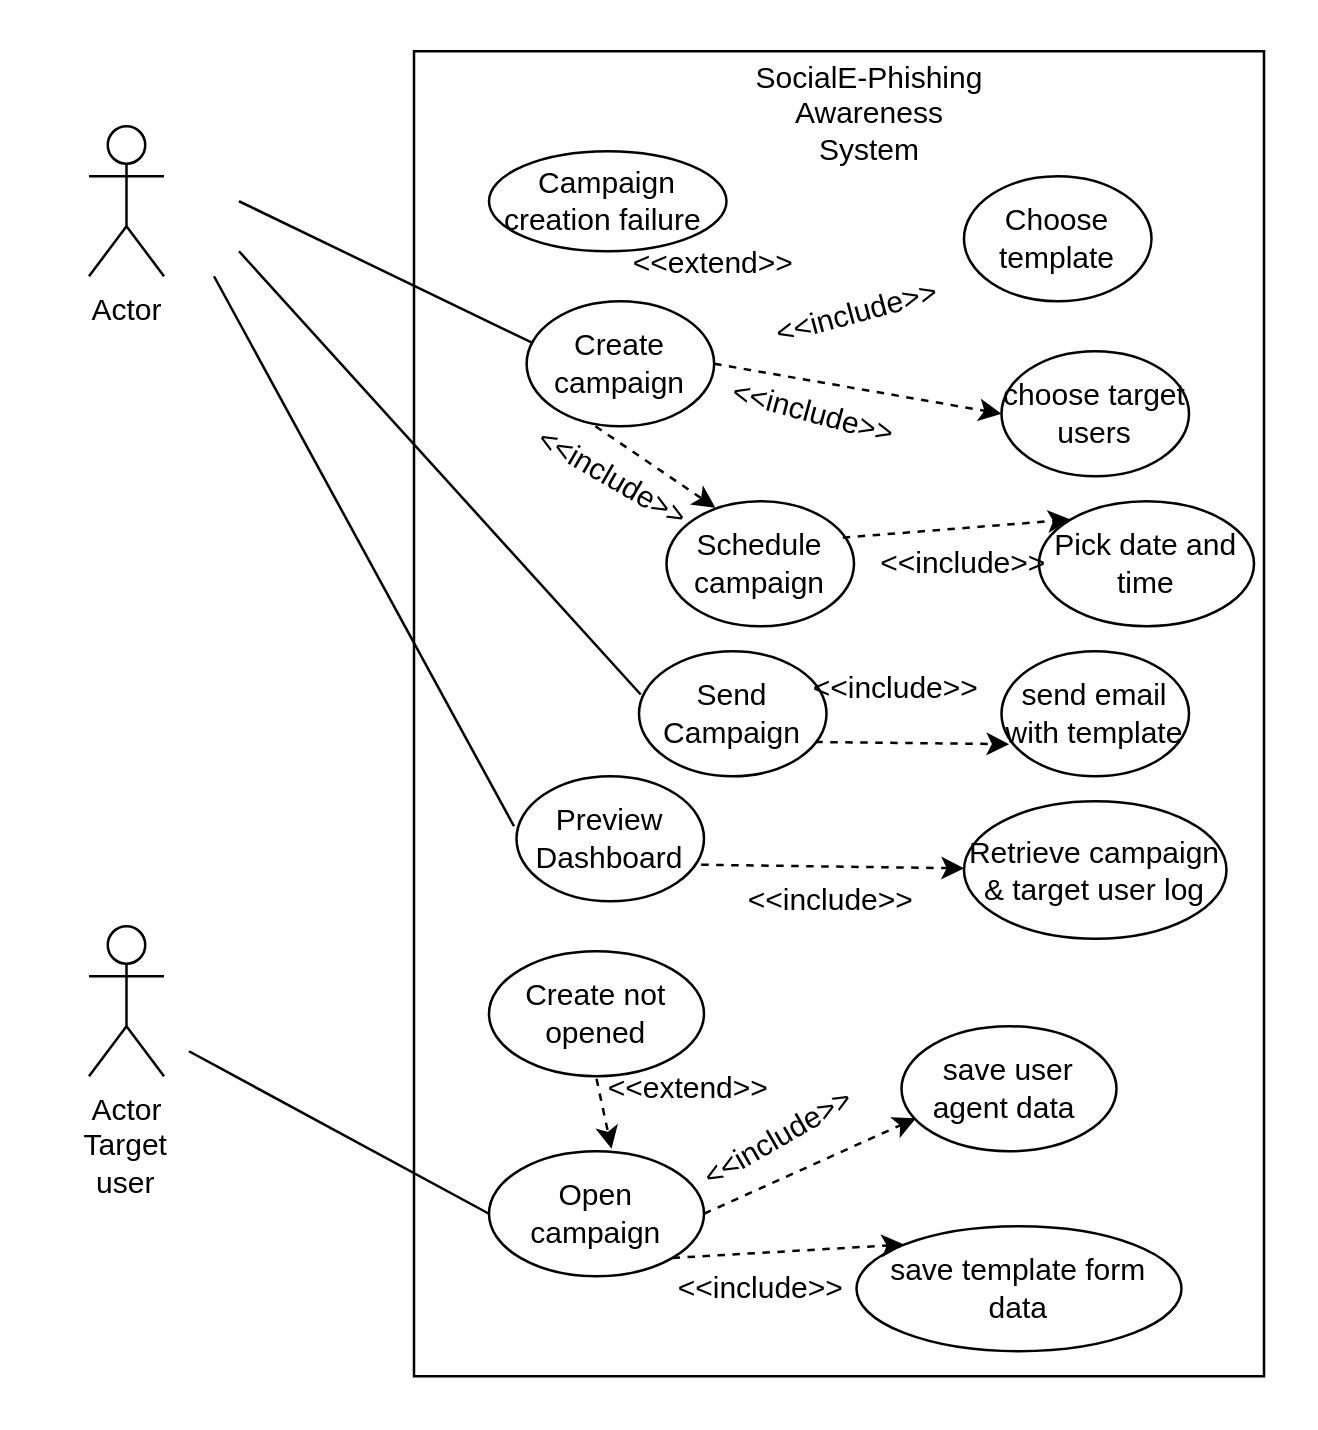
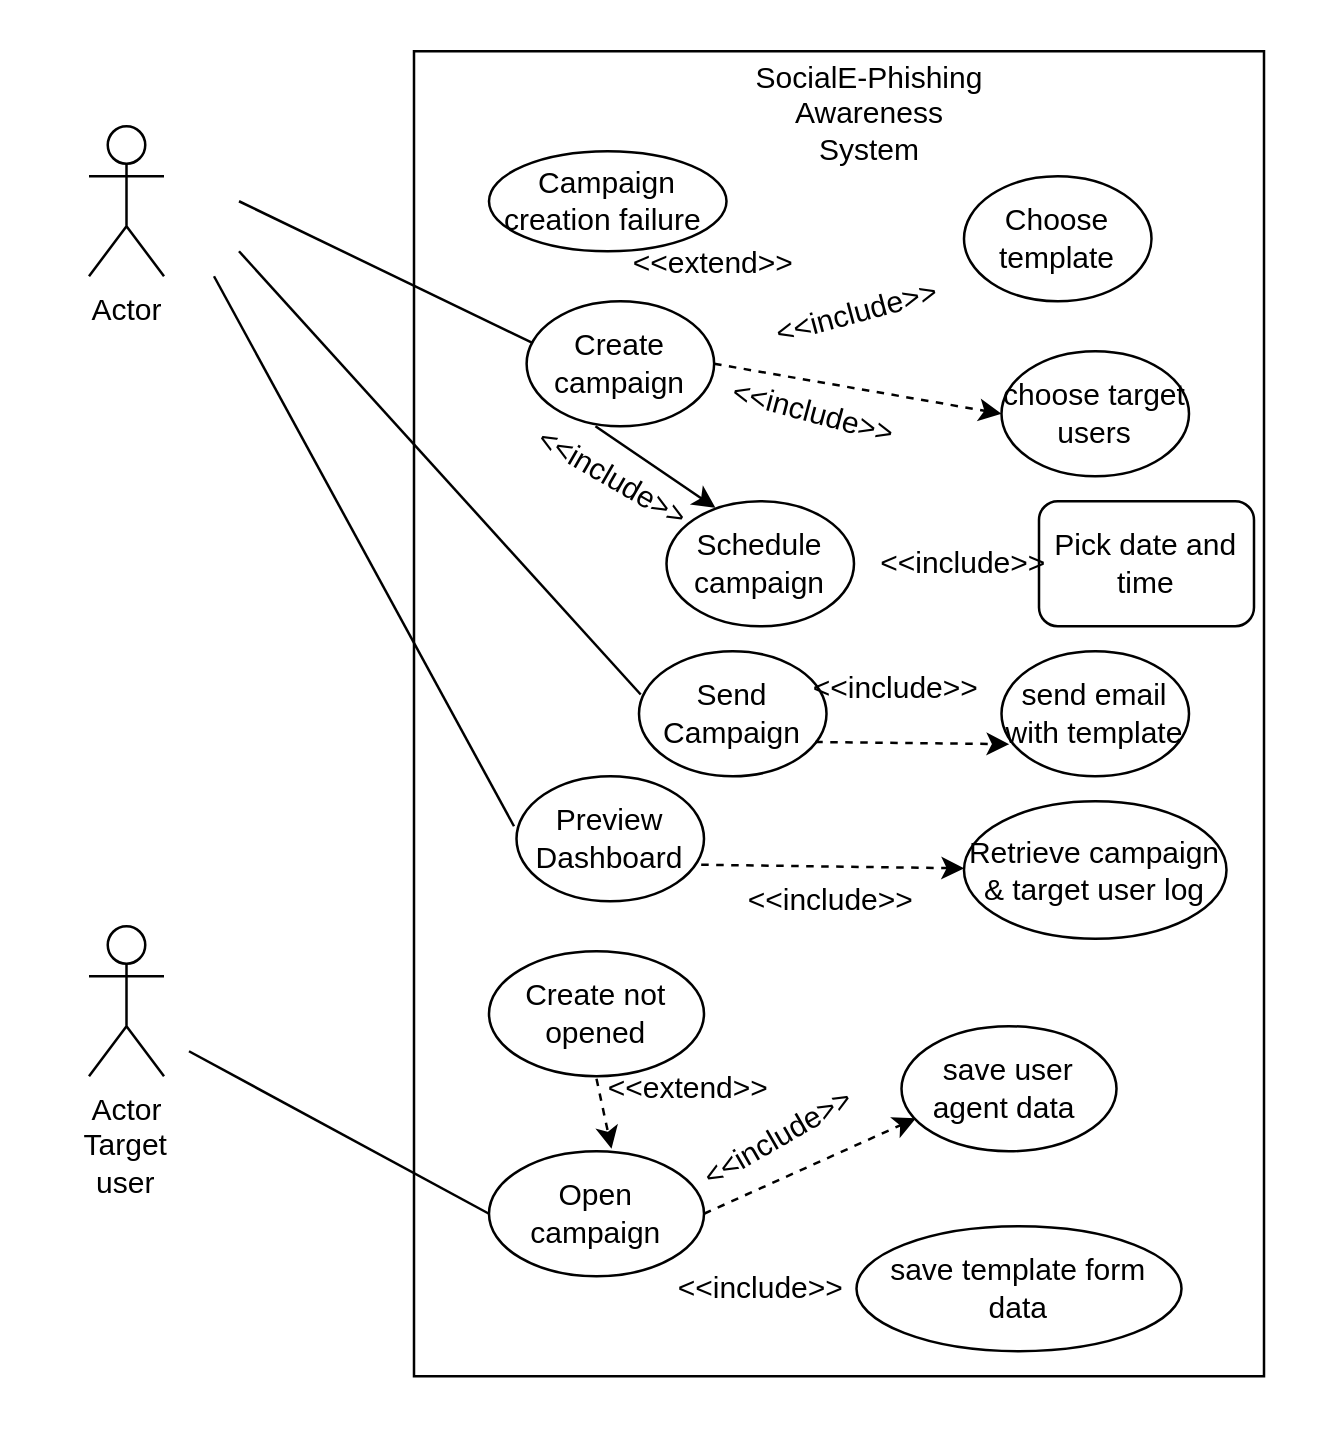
edge "Create campaign" -> "Schedule campaign": style dashed -> solid
edge "Schedule campaign" -> "Pick date and time": removed
node "Pick date and time": shape ellipse -> rounded rectangle
edge "Open campaign" -> "save template form data": removed
